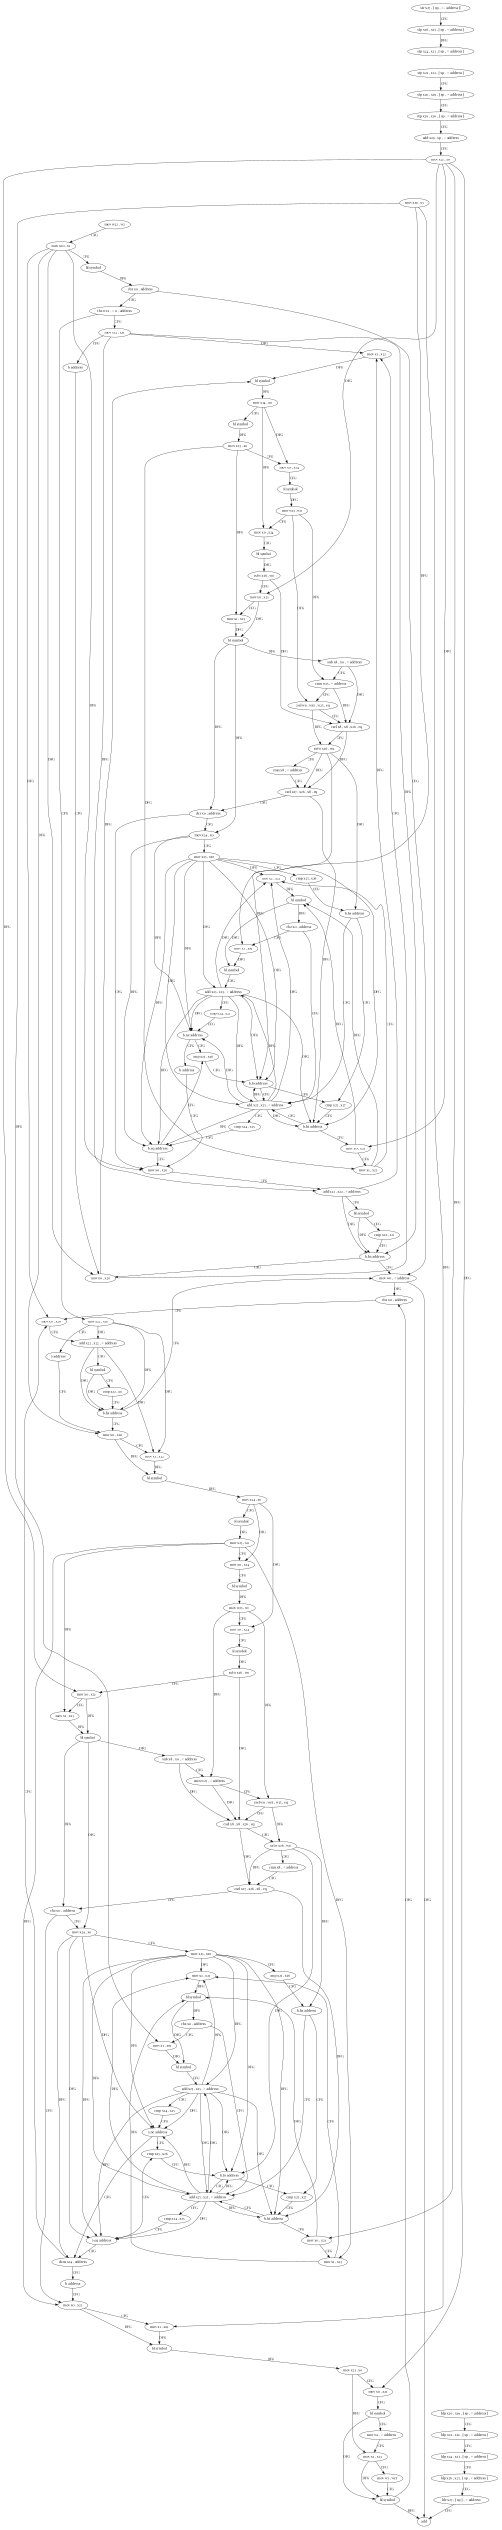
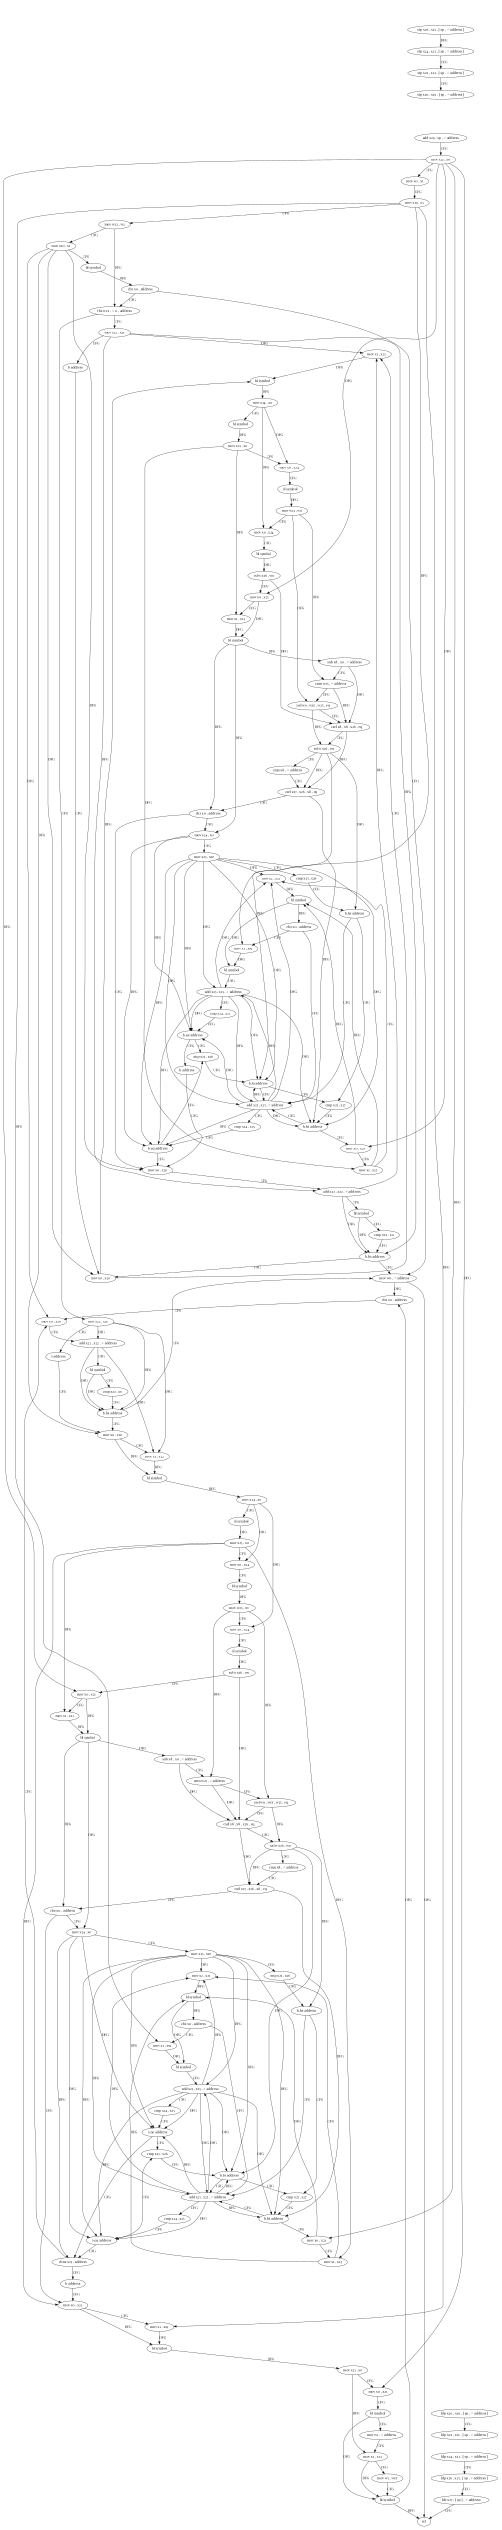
node "str x27 , [ sp , #- address ]!": removed
edge "stp x24 , x23 , [ sp , # address ]" -> "stp x22 , x21 , [ sp , # address ]": added, label "CFG"
node "stp x29 , x30 , [ sp , # address ]": removed
node "mov x0 , x1": added
edge "mov x19 , x3" -> "mov w22 , w2": added, label "CFG"
edge "mov w22 , w2" -> "tbz w22 , # 0 , address": added, label "DFG"
node "cbnz x24 , address": label "cbnz x24 , address" -> "cbnz x25 , address"
edge "ldp x22 , x21 , [ sp , # address ]" -> "ldp x24 , x23 , [ sp , # address ]": removed, label "CFG"
node "add": label "add" -> "ret"
